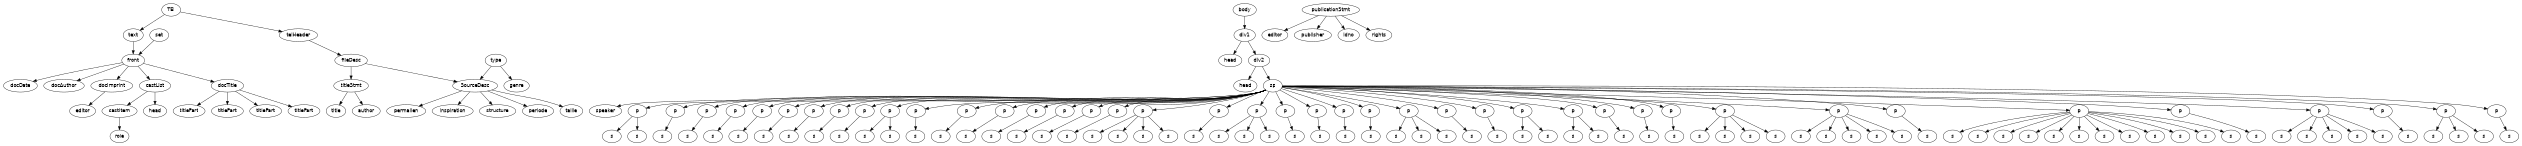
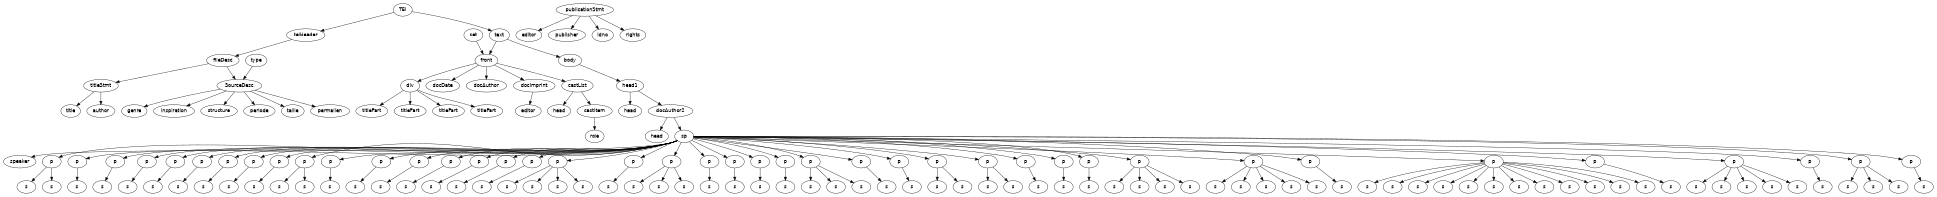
node "div1": label "div1" -> "head1"
edge "text" -> "body": added
node "div2": label "div2" -> "docAuthor2"
edge "type" -> "genre": now "SourceDesc" -> "genre"
node "docTitle": label "docTitle" -> "div"
